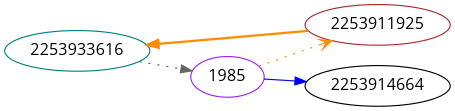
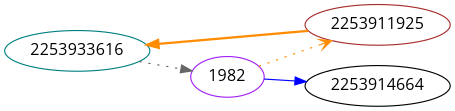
node "1985": label "1985" -> "1982"
